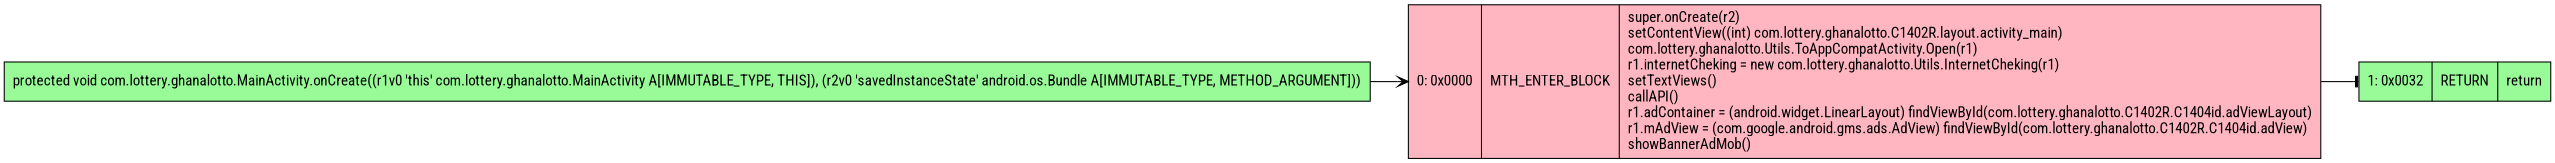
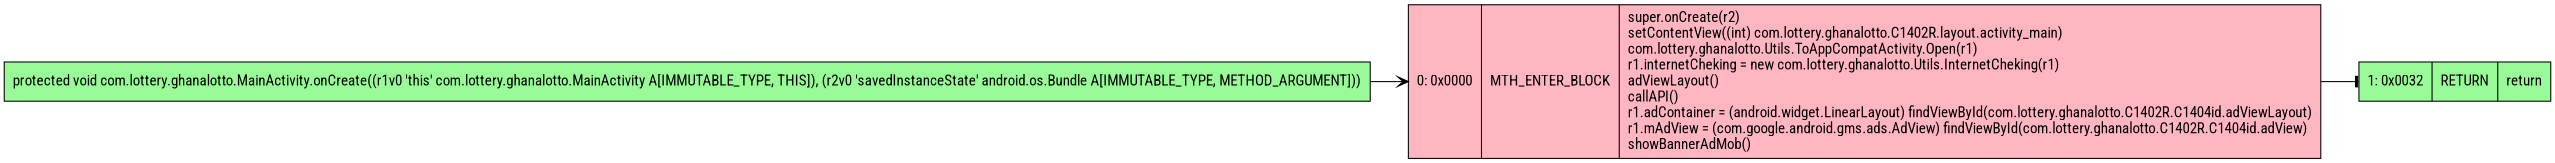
node "0: 0x0000": text "setTextViews()" -> "adViewLayout()"
